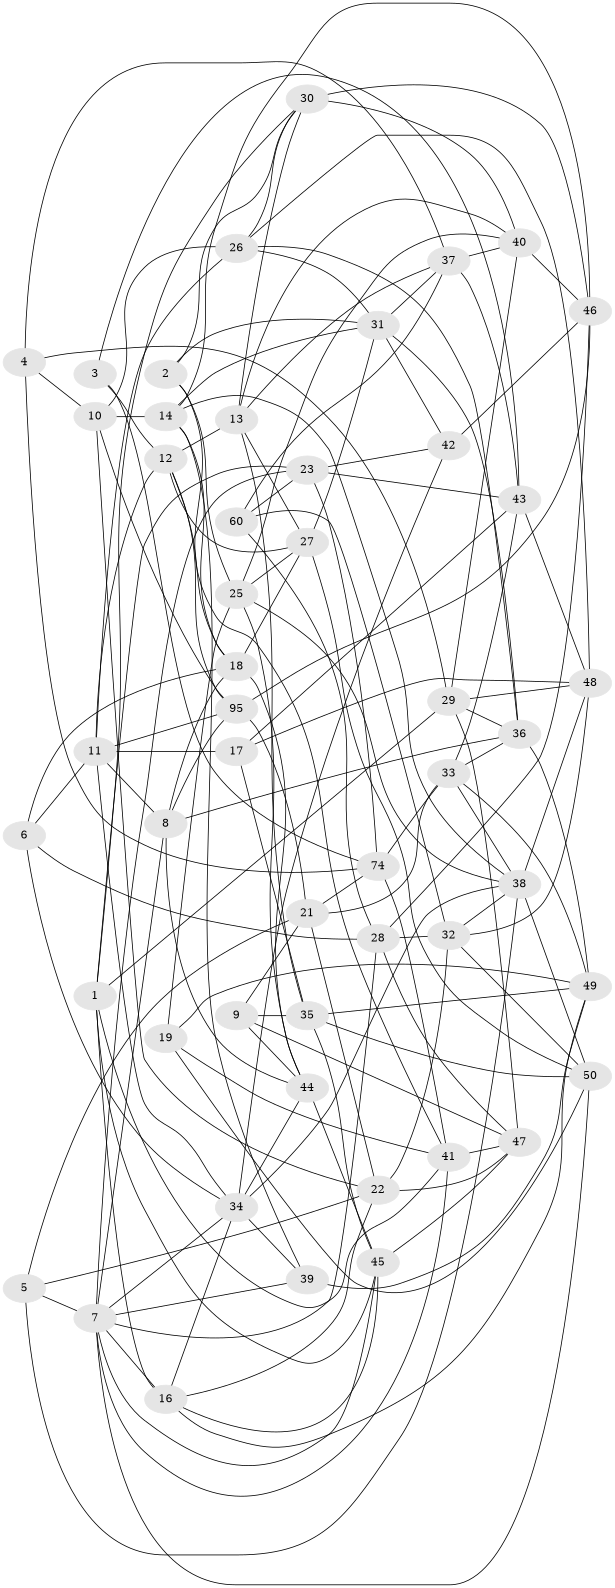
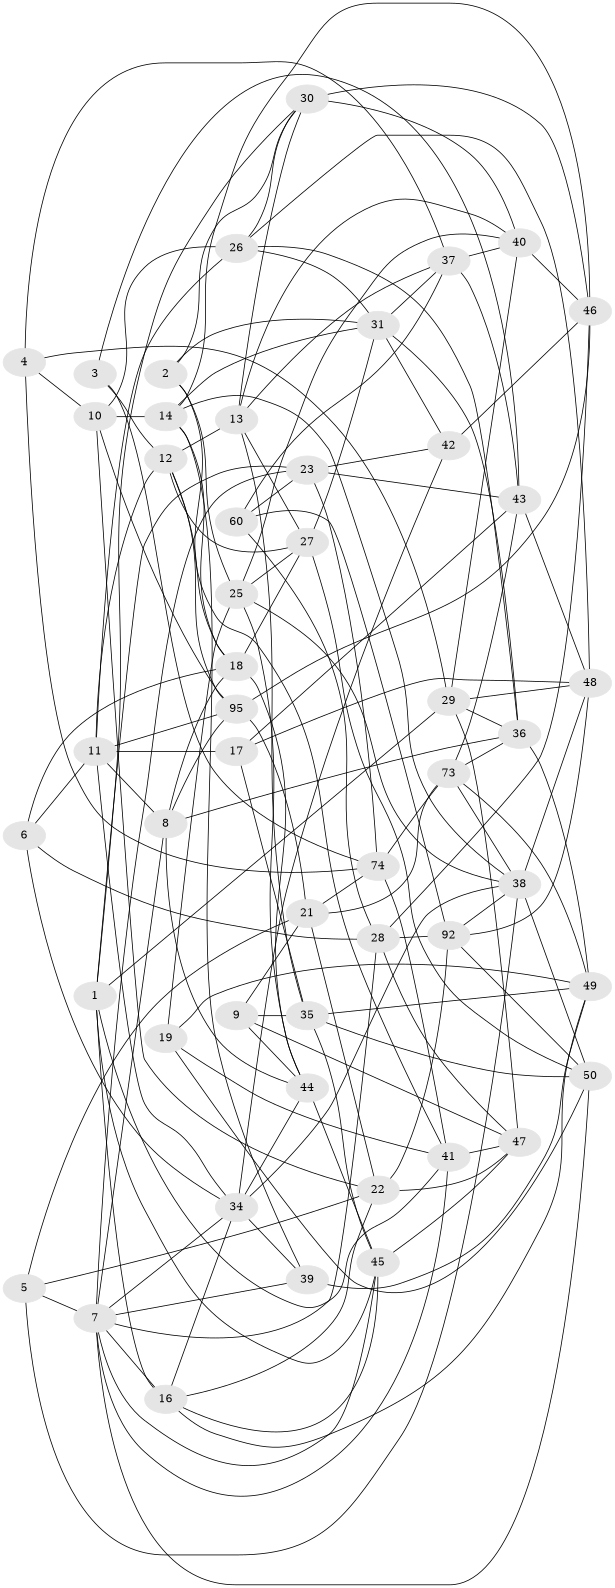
node "33": label "33" -> "73"
node "32": label "32" -> "92"
